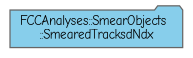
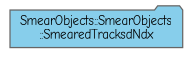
node "FCCAnalyses::SmearObjects ::SmearedTracksdNdx": label "FCCAnalyses::SmearObjects ::SmearedTracksdNdx" -> "SmearObjects::SmearObjects ::SmearedTracksdNdx"
